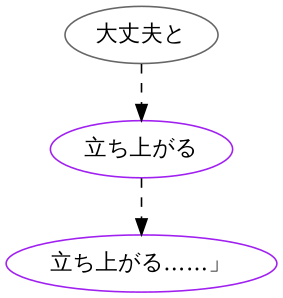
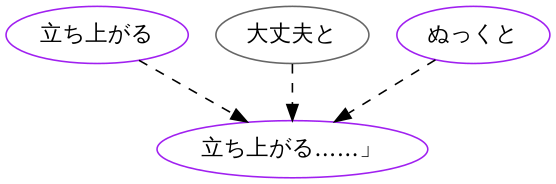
node "ぬっくと": added
edge "大丈夫と" -> "立ち上がる": now "大丈夫と" -> "立ち上がる……」"
